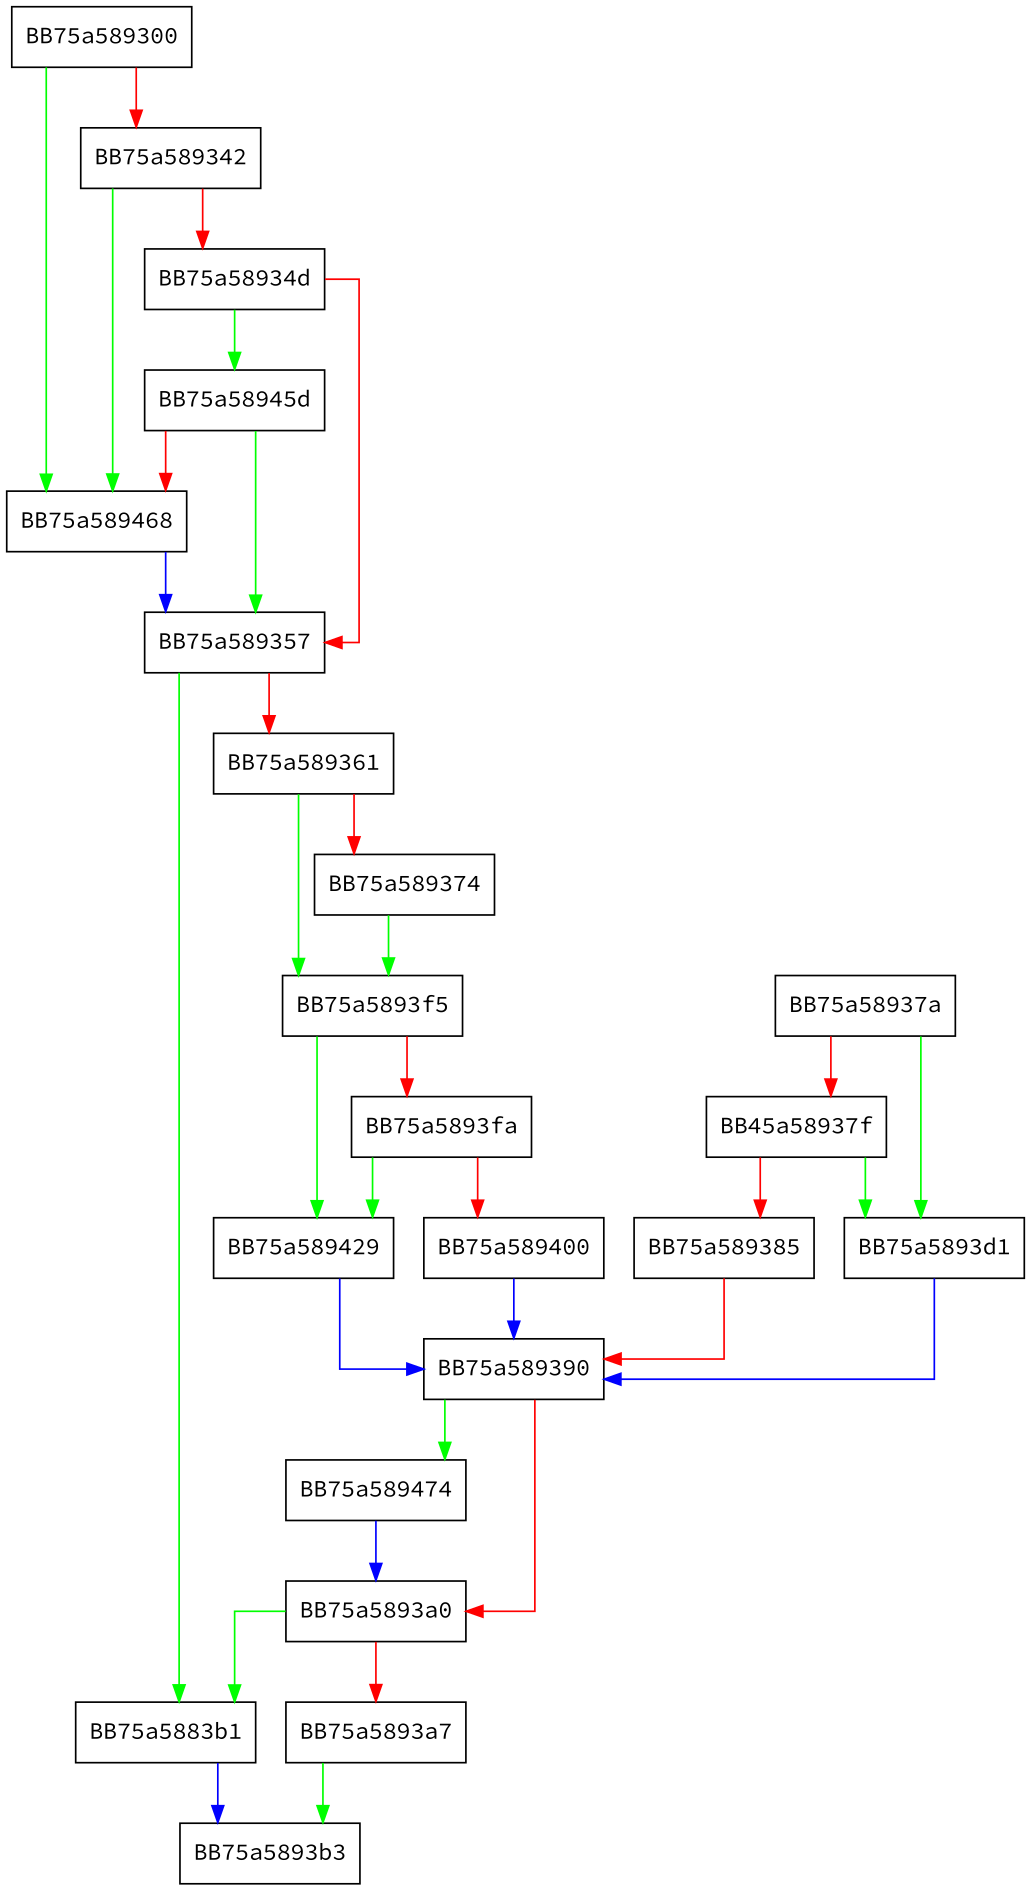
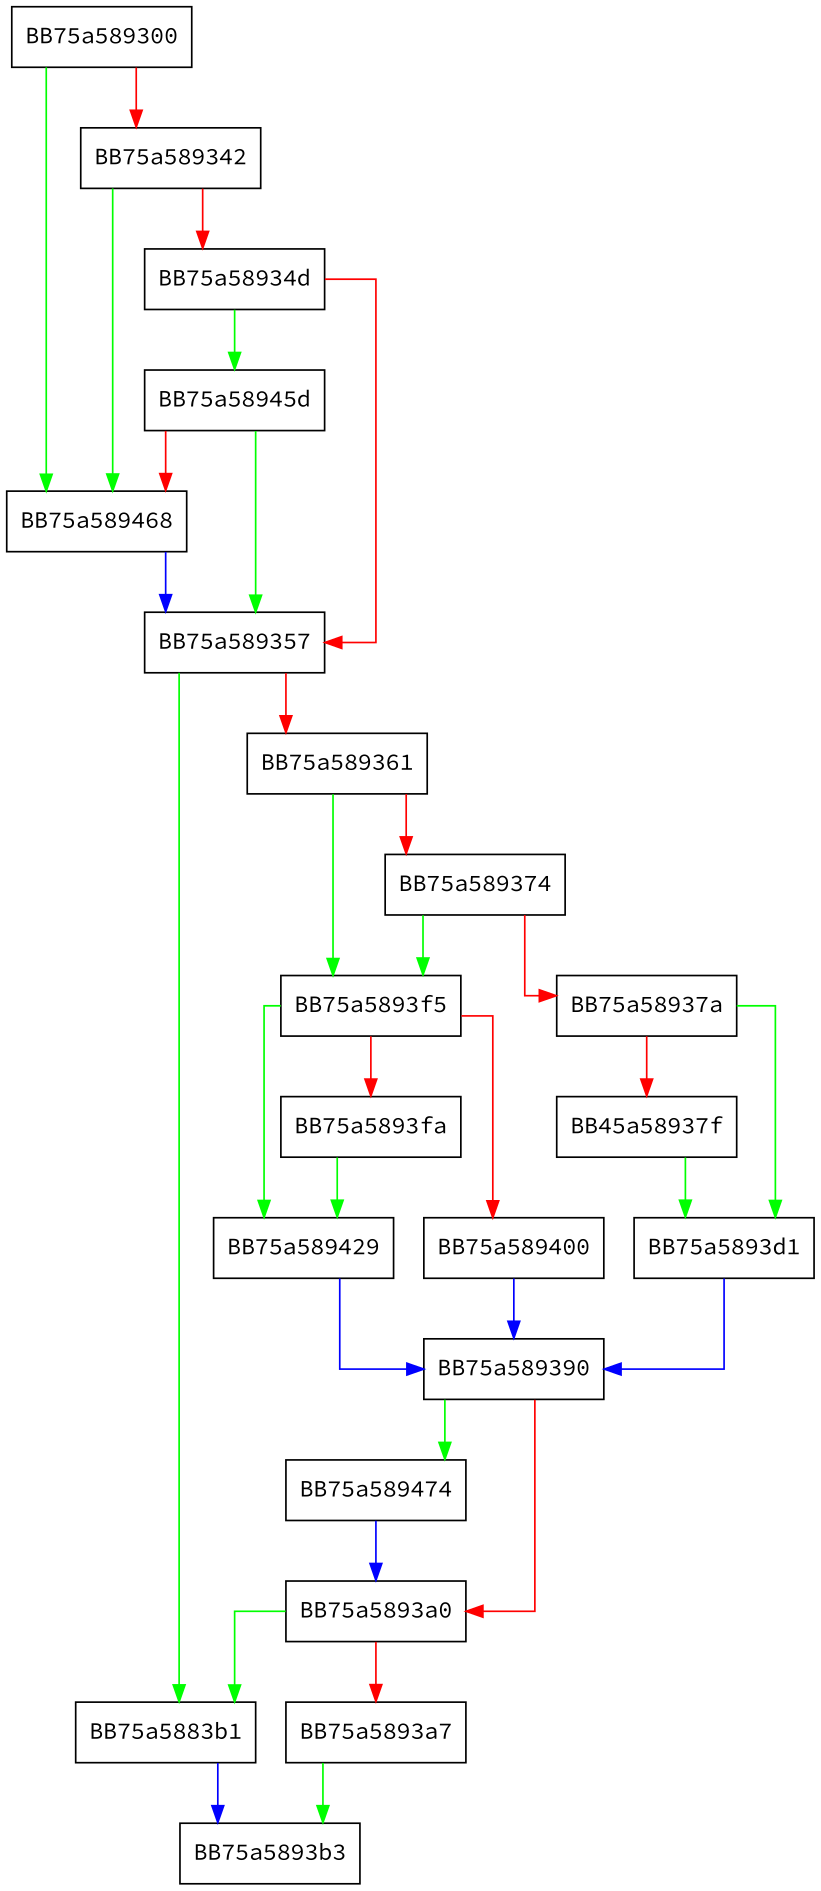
edge "BB75a589374" -> "BB75a58937a": added
edge "BB75a5893fa" -> "BB75a589400": now "BB75a5893f5" -> "BB75a589400"
node "BB75a589385": removed
